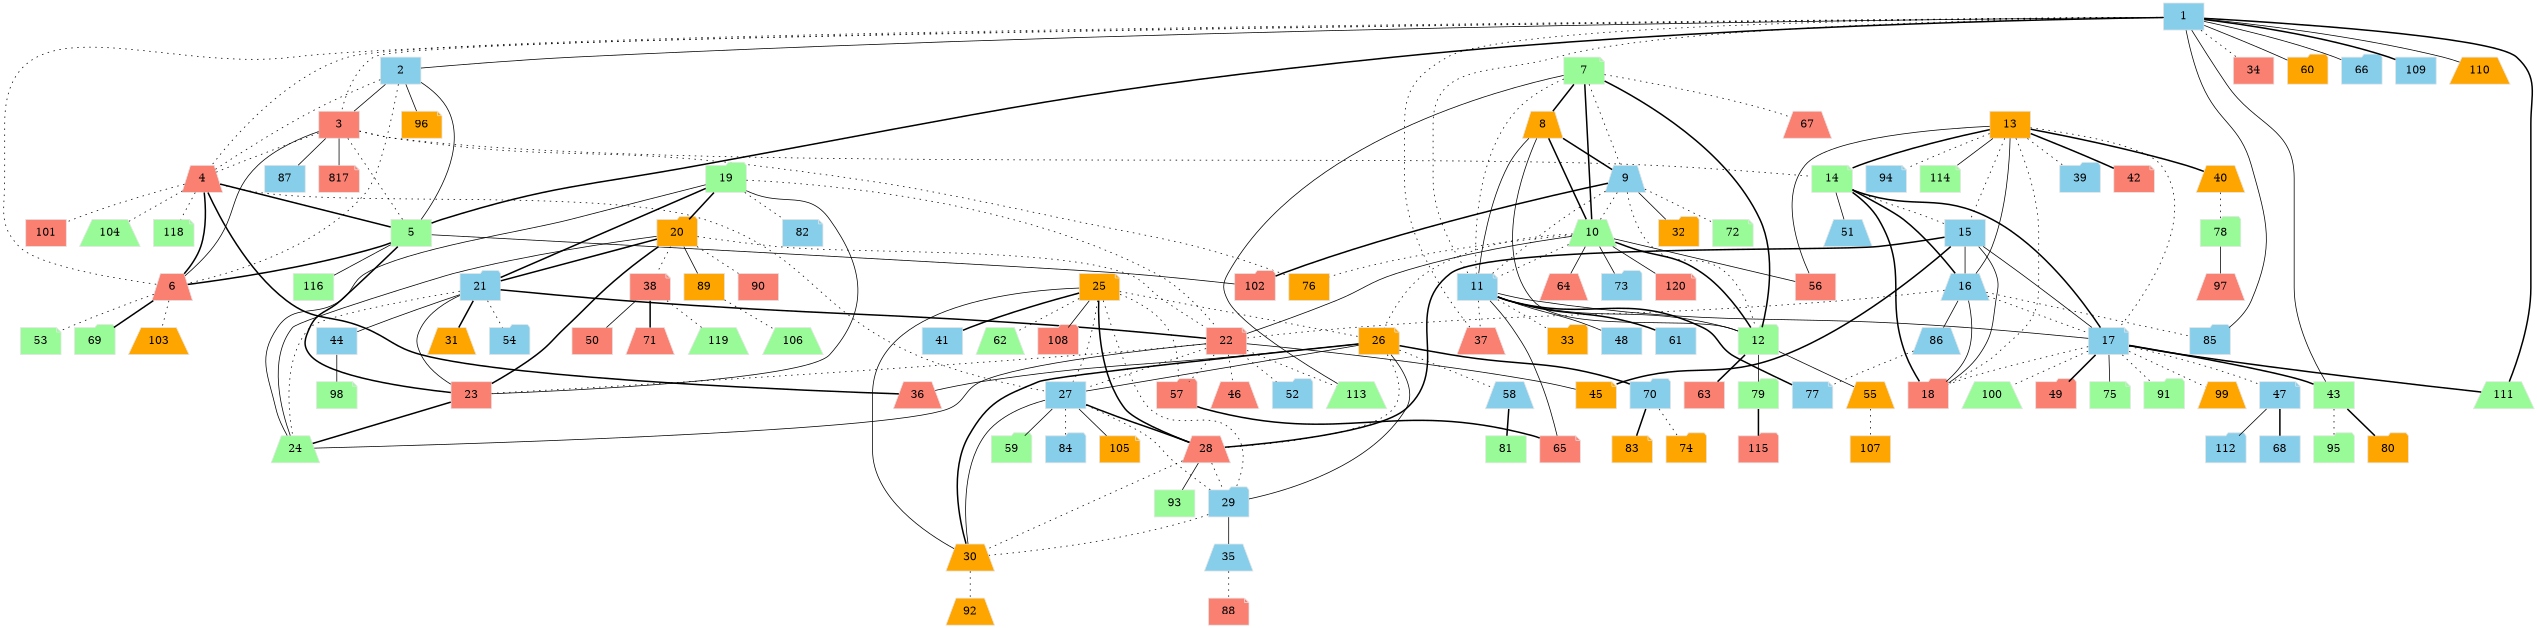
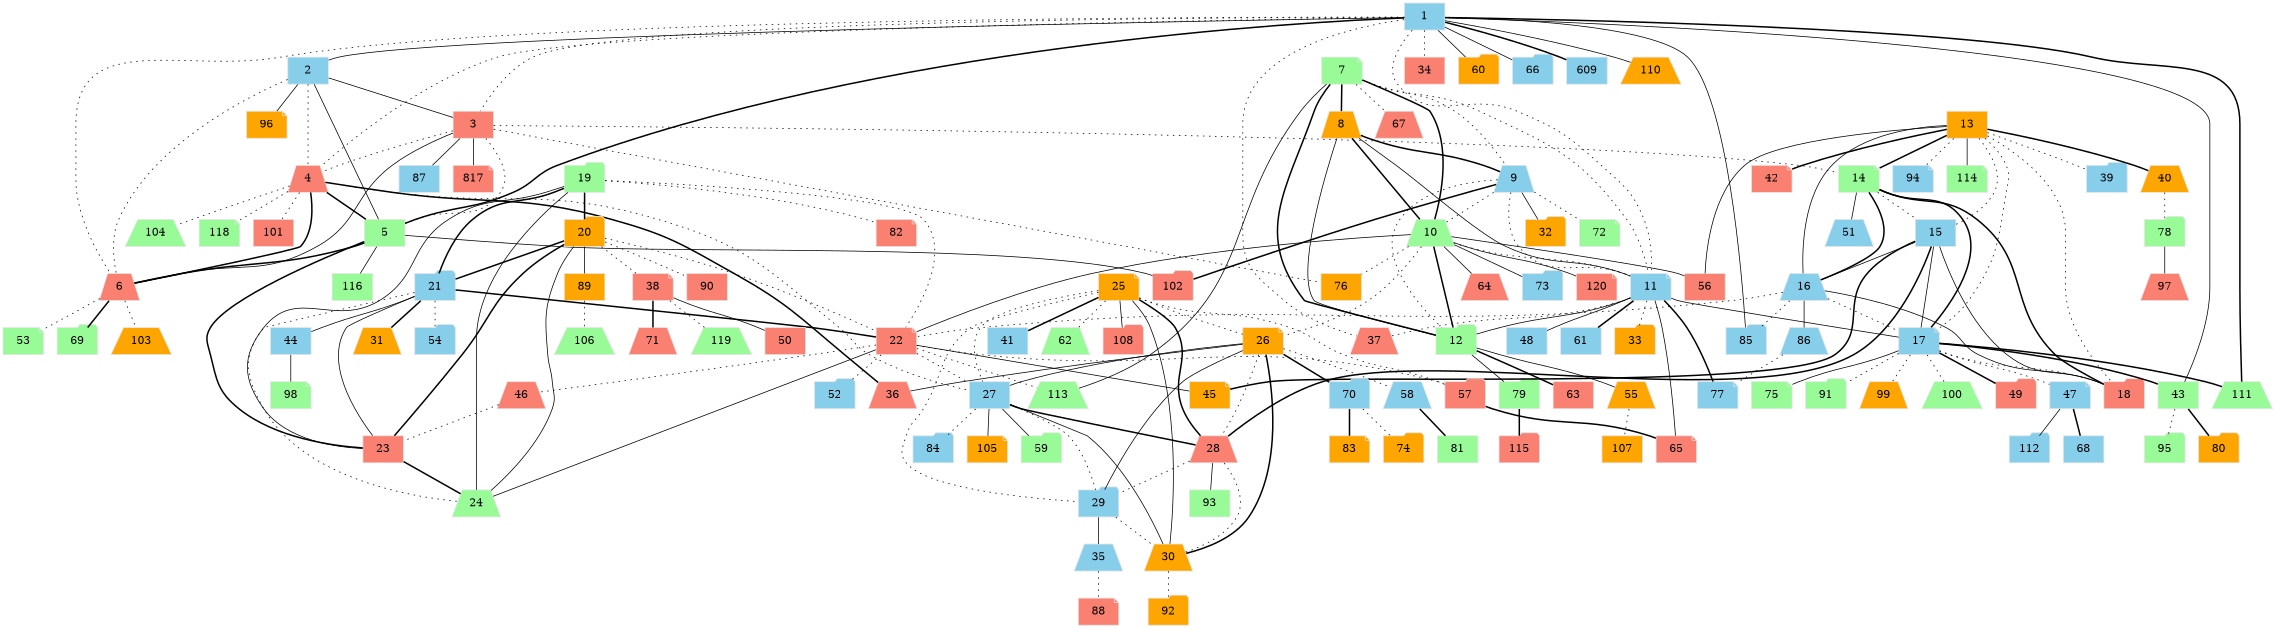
node "109": label "109" -> "609"
node "82": fillcolor skyblue -> salmon
edge "22" -- "23": now "46" -- "23"
node "92": shape trapezium -> folder
